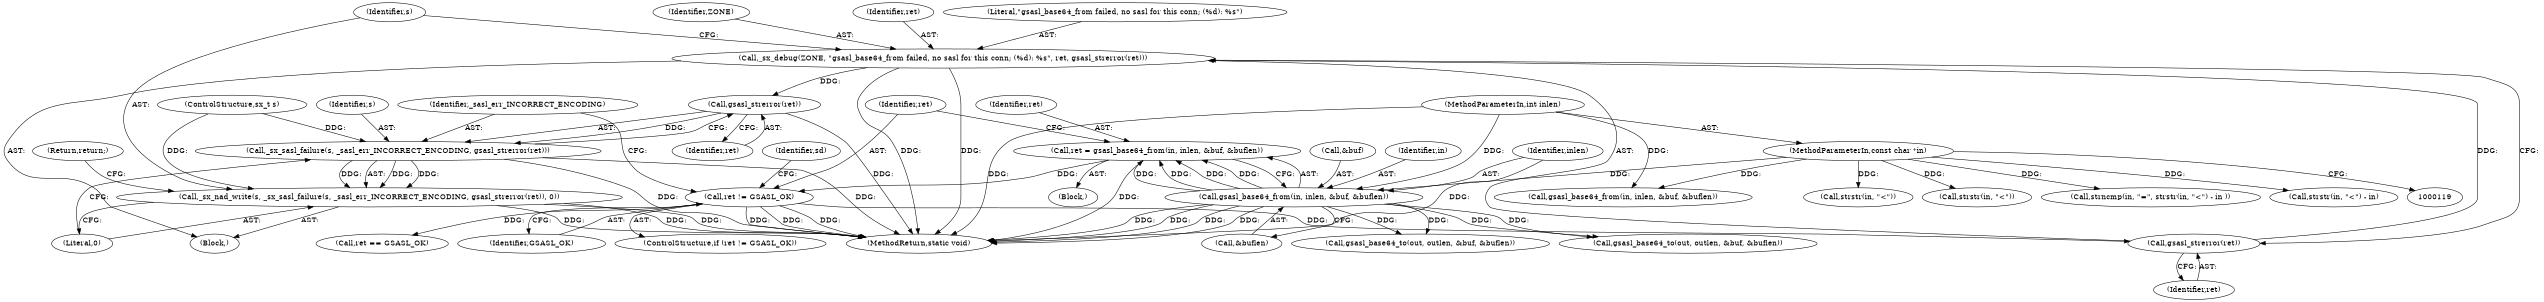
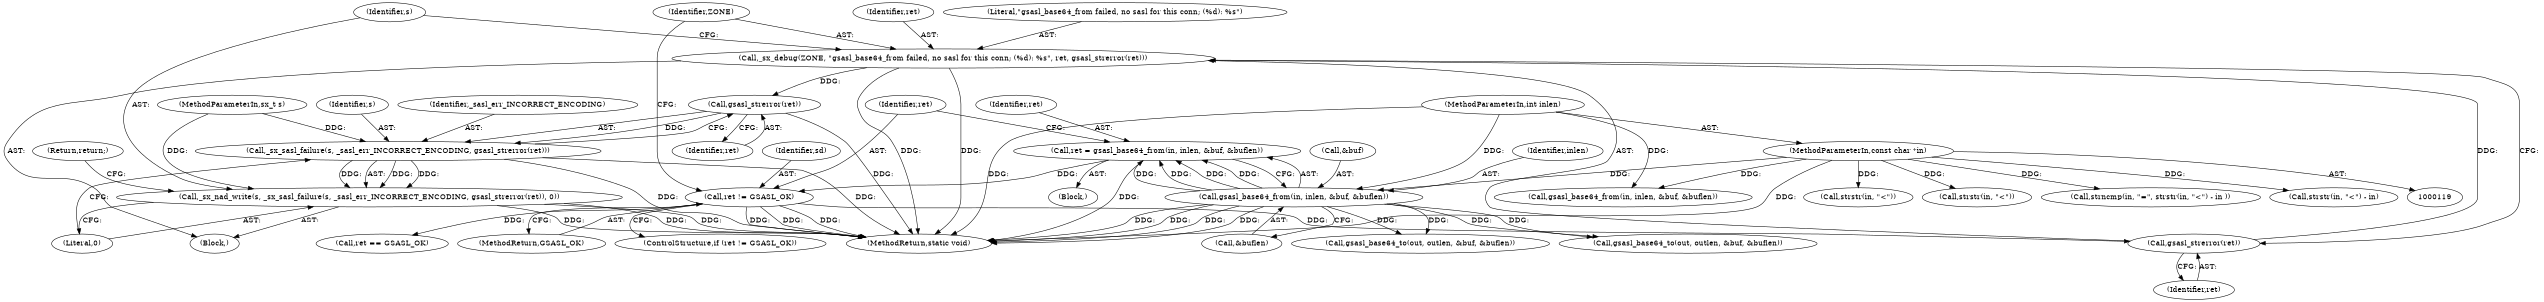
node "(ControlStructure,sx_t s)": label "(ControlStructure,sx_t s)" -> "(MethodParameterIn,sx_t s)"
node "(Identifier,in)": removed
edge "(Identifier,_sasl_err_INCORRECT_ENCODING)" -> "(Call,ret != GSASL_OK)": now "(Identifier,ZONE)" -> "(Call,ret != GSASL_OK)"
edge "(Identifier,sd)" -> "(Call,ret != GSASL_OK)": label "CFG: " -> "AST: "
edge "(MethodParameterIn,const char *in)" -> "1000119": label "CFG: " -> "AST: "
edge "(Call,ret != GSASL_OK)" -> "(ControlStructure,if (ret != GSASL_OK))": label "AST: " -> "CFG: "
edge "(Identifier,inlen)" -> "(MethodReturn,static void)": now "(MethodParameterIn,const char *in)" -> "(MethodReturn,static void)"
node "(Identifier,GSASL_OK)": label "(Identifier,GSASL_OK)" -> "(MethodReturn,GSASL_OK)"
